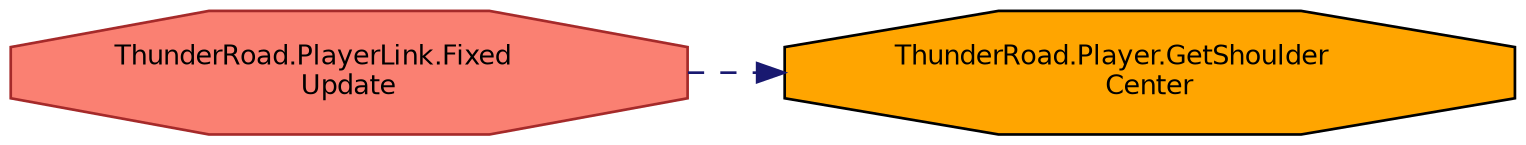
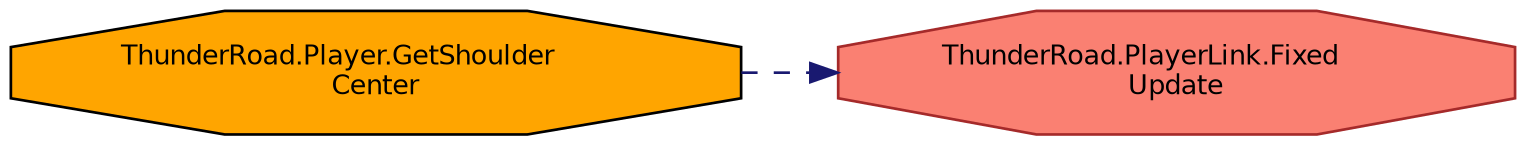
edge "ThunderRoad.PlayerLink.Fixed Update" -> "ThunderRoad.Player.GetShoulder Center": reversed
